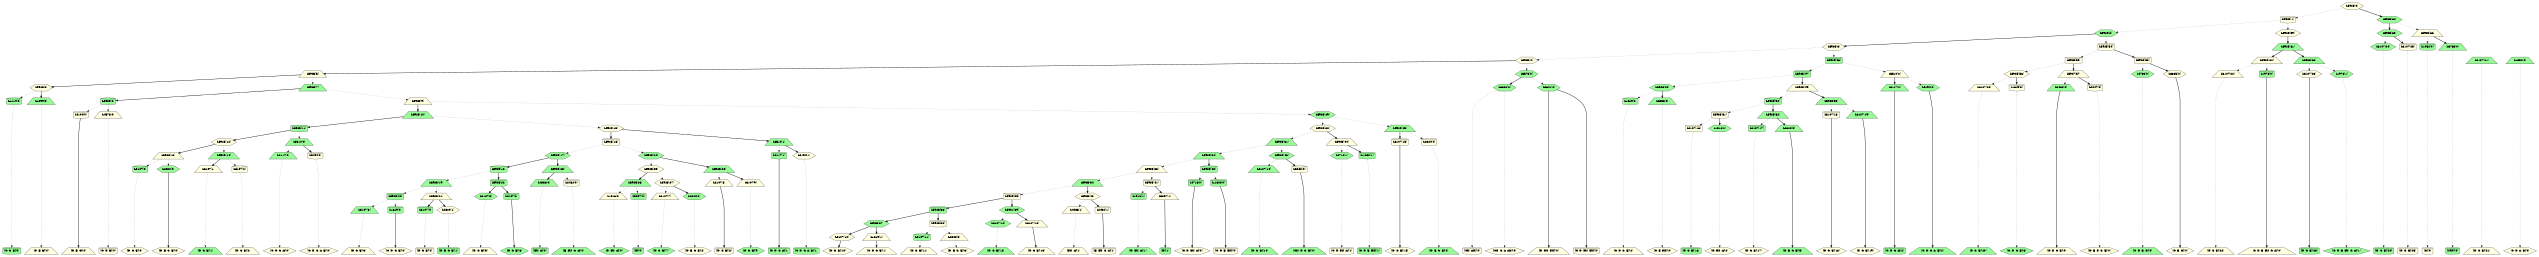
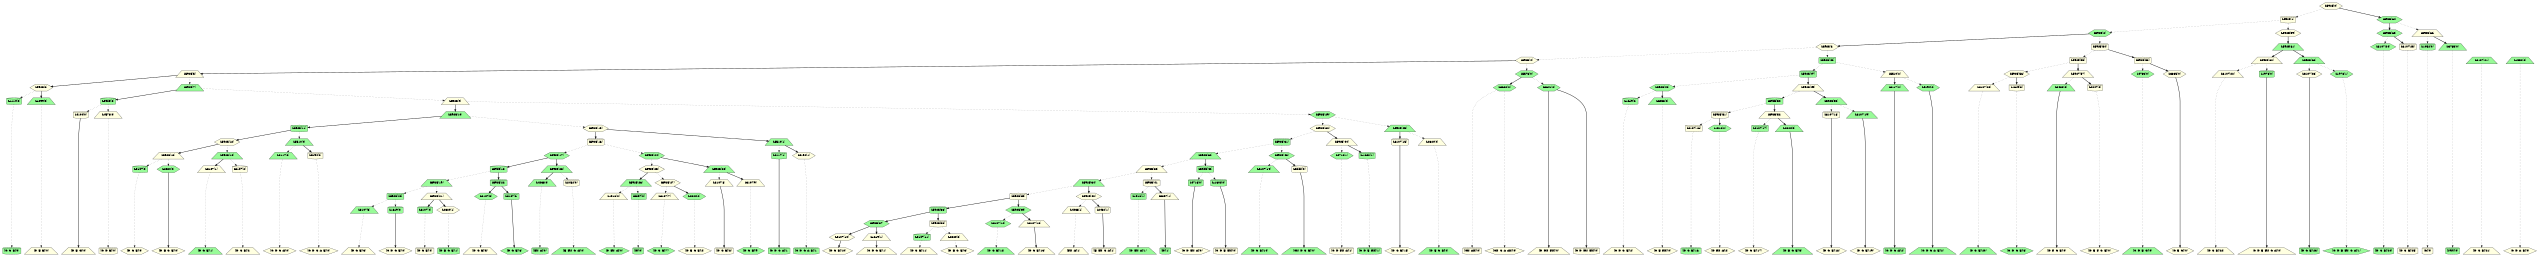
node "L5925(52)": fillcolor palegreen -> lightyellow
node "L5925(31)": shape trapezium -> cylinder
node "L2320(4)": shape cylinder -> trapezium
node "L5921(39)": label "L5921(39)" -> "L5925(39)"
